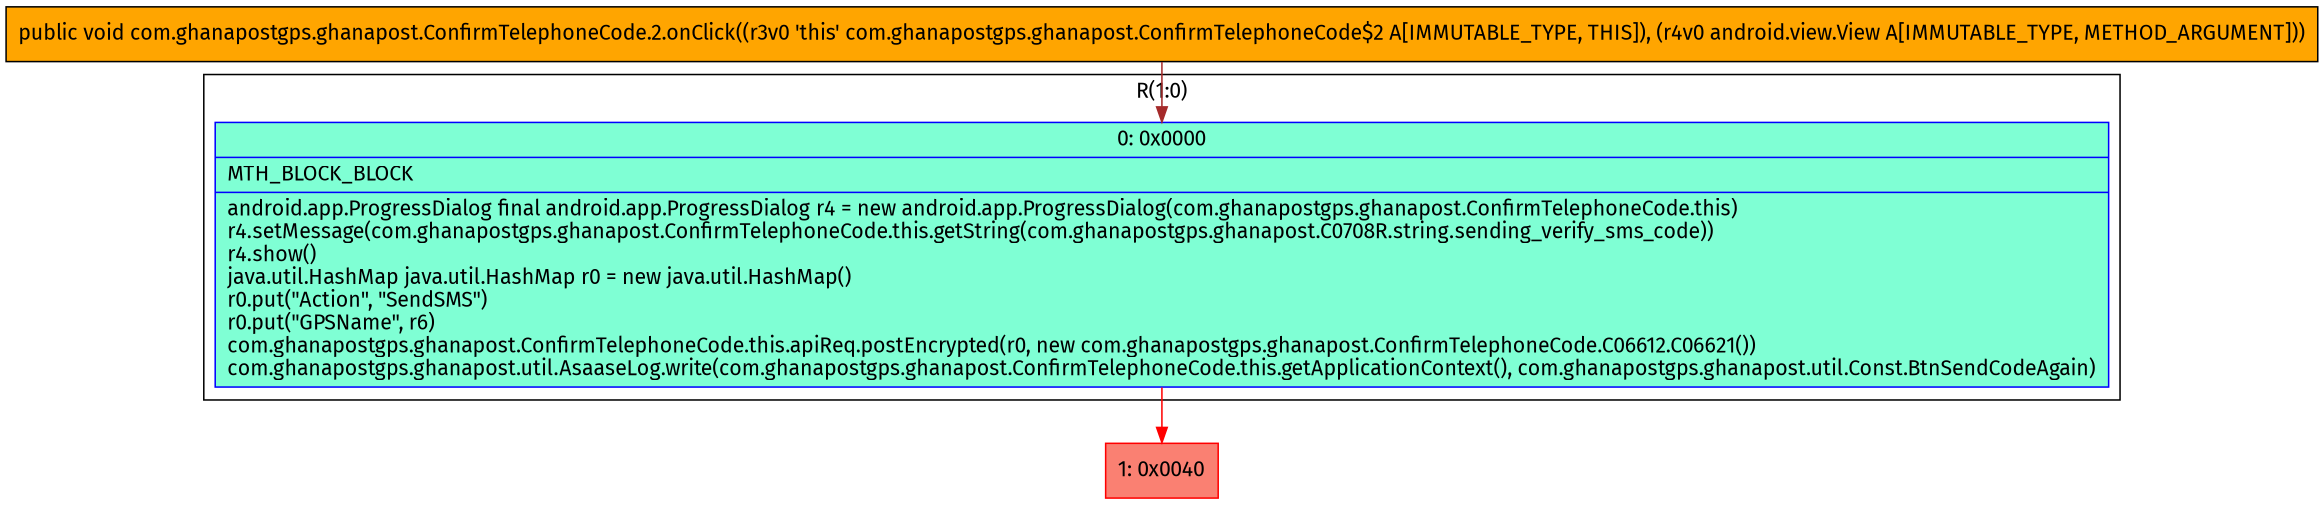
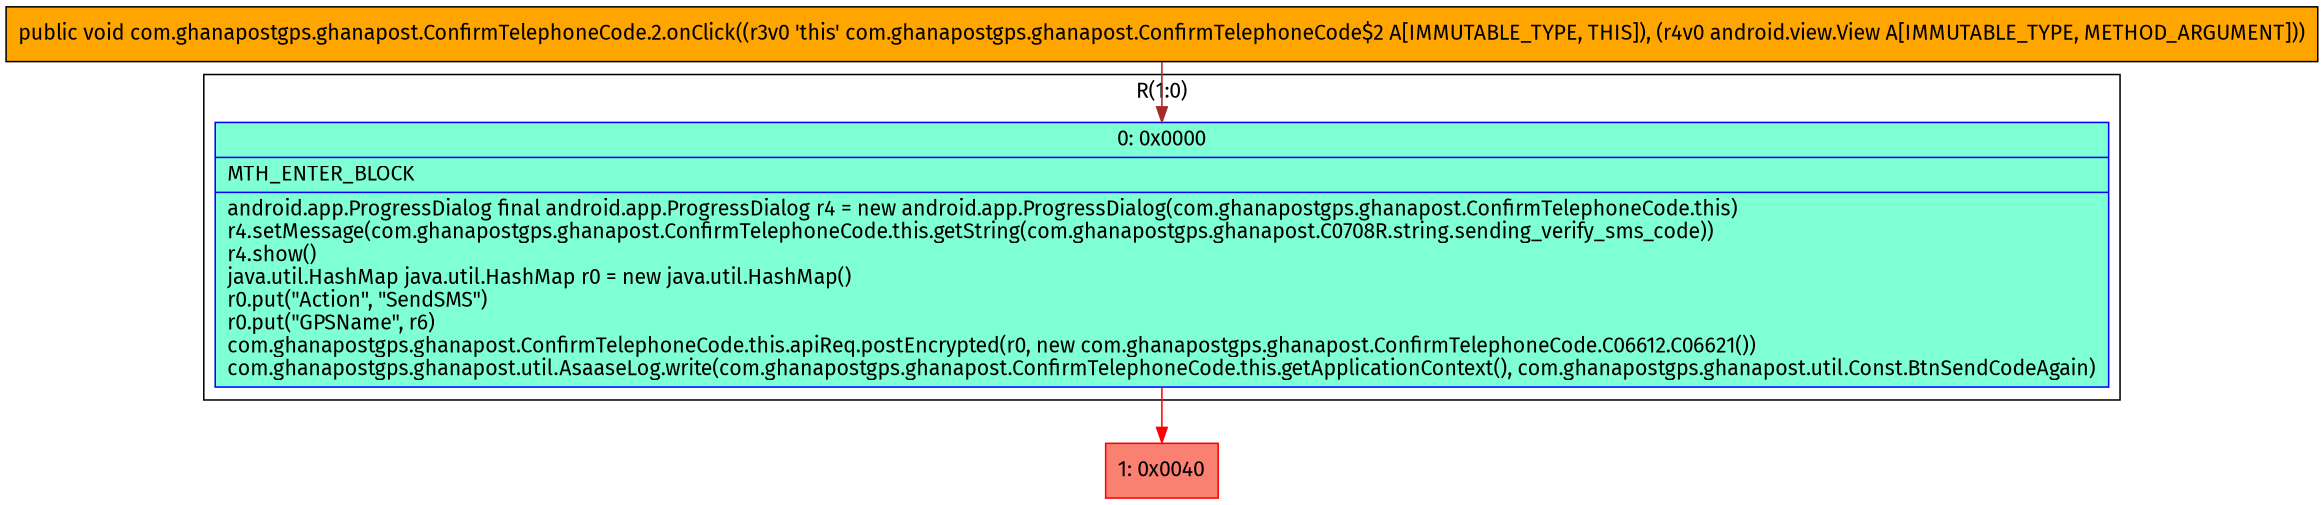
node "0: 0x0000": text "MTH_BLOCK_BLOCK" -> "MTH_ENTER_BLOCK"
